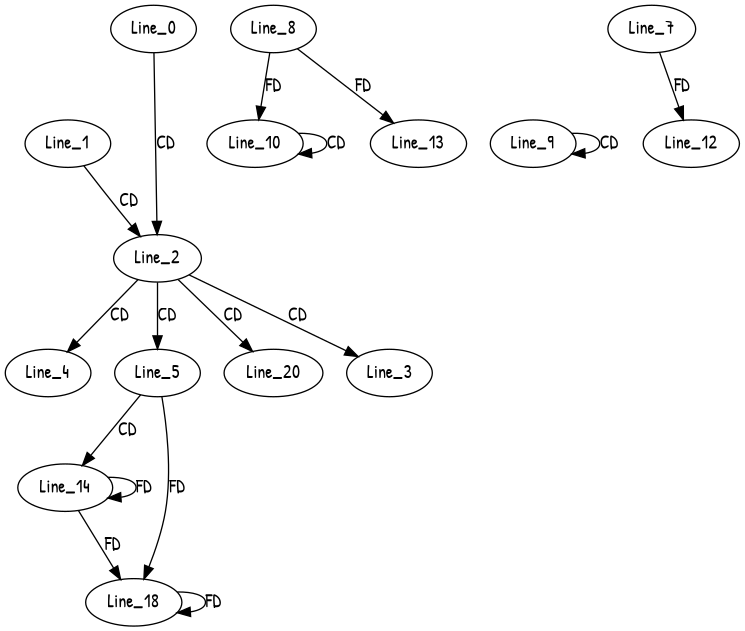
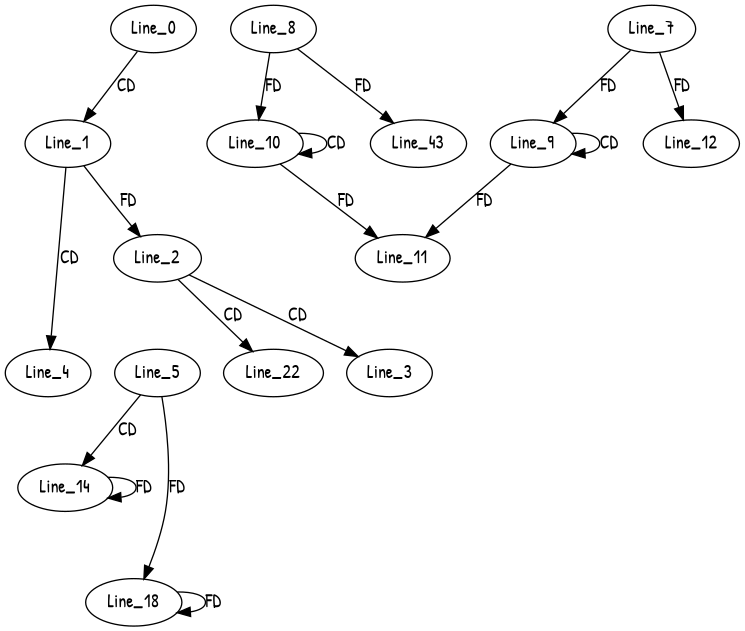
edge "Line_7" -> "Line_9": added, label "FD"
edge "Line_0" -> "Line_2": now "Line_0" -> "Line_1"
node "Line_13": label "Line_13" -> "Line_43"
edge "Line_1" -> "Line_2": label "CD" -> "FD"
node "Line_11": added
edge "Line_2" -> "Line_5": removed, label "CD"
edge "Line_2" -> "Line_4": now "Line_1" -> "Line_4"
node "Line_20": label "Line_20" -> "Line_22"
edge "Line_14" -> "Line_18": removed, label "FD"
